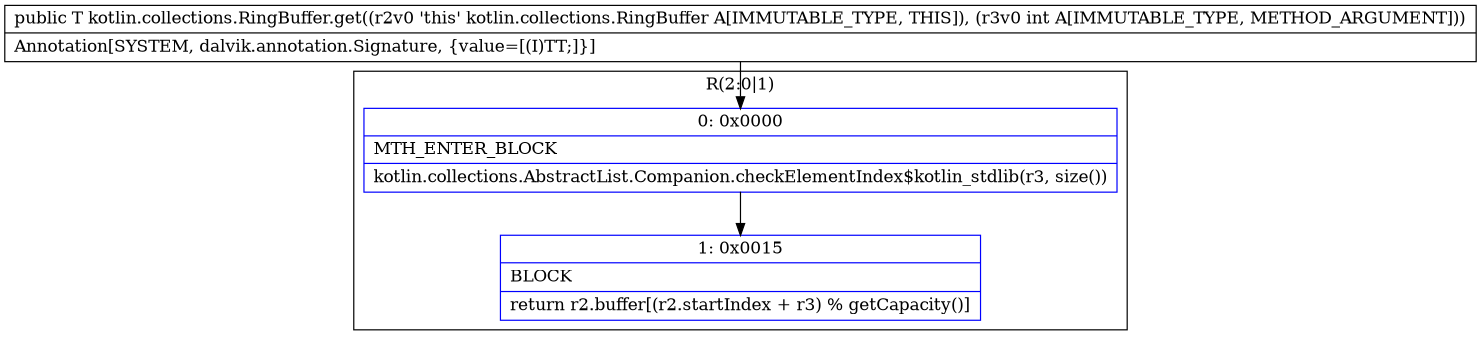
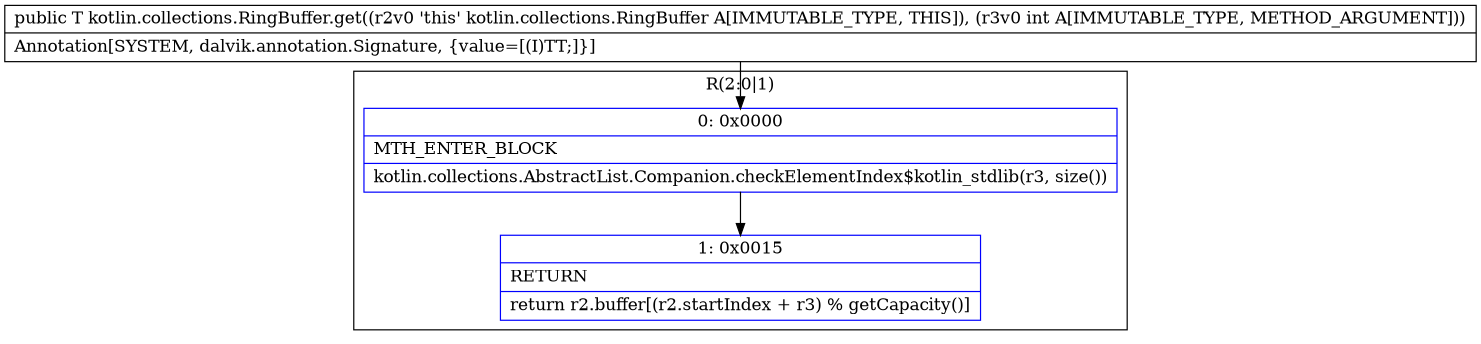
node "1: 0x0015": text "BLOCK" -> "RETURN"
